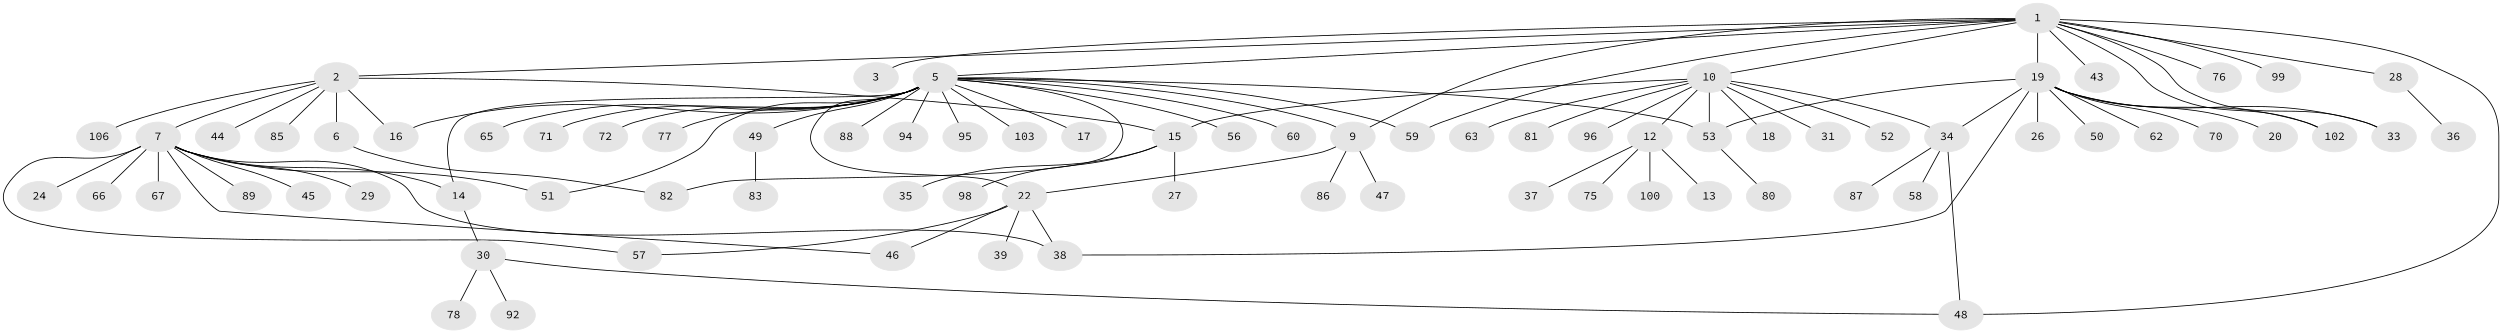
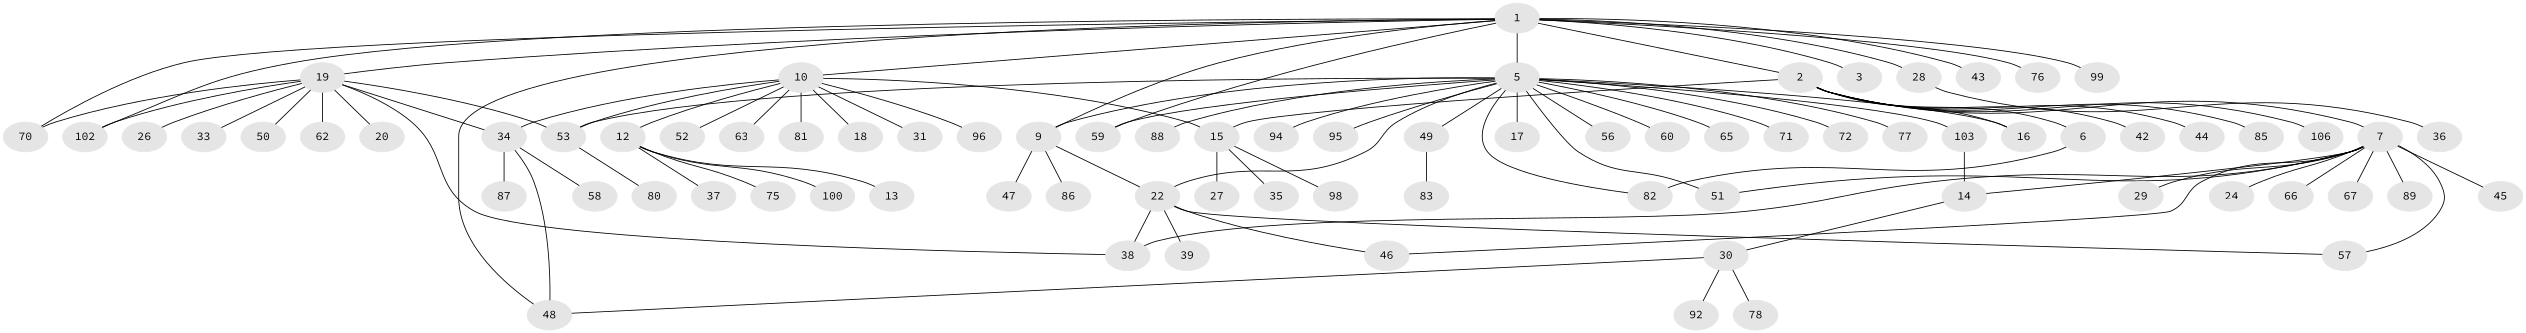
edge "5" -- "14": now "103" -- "14"
edge "1" -- "33": now "1" -- "70"
node "42": added
